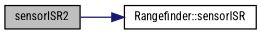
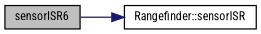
node "sensorISR2": label "sensorISR2" -> "sensorISR6"
